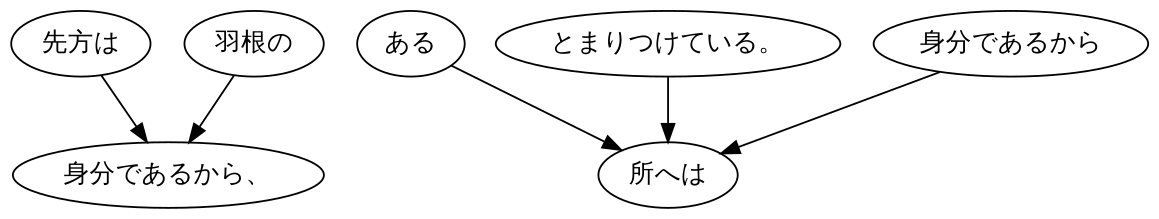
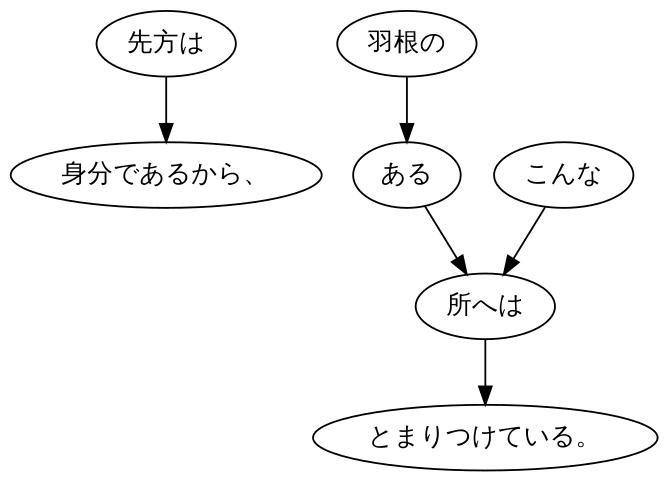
node "身分であるから": label "身分であるから" -> "こんな"
edge "とまりつけている。" -> "所へは": reversed
edge "羽根の" -> "身分であるから、": now "羽根の" -> "ある"
